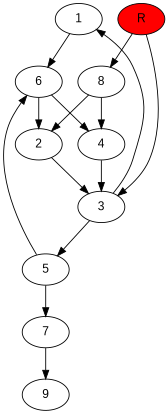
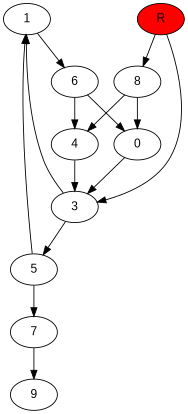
node "2": label "2" -> "0"
edge "5" -> "6": now "5" -> "1"
